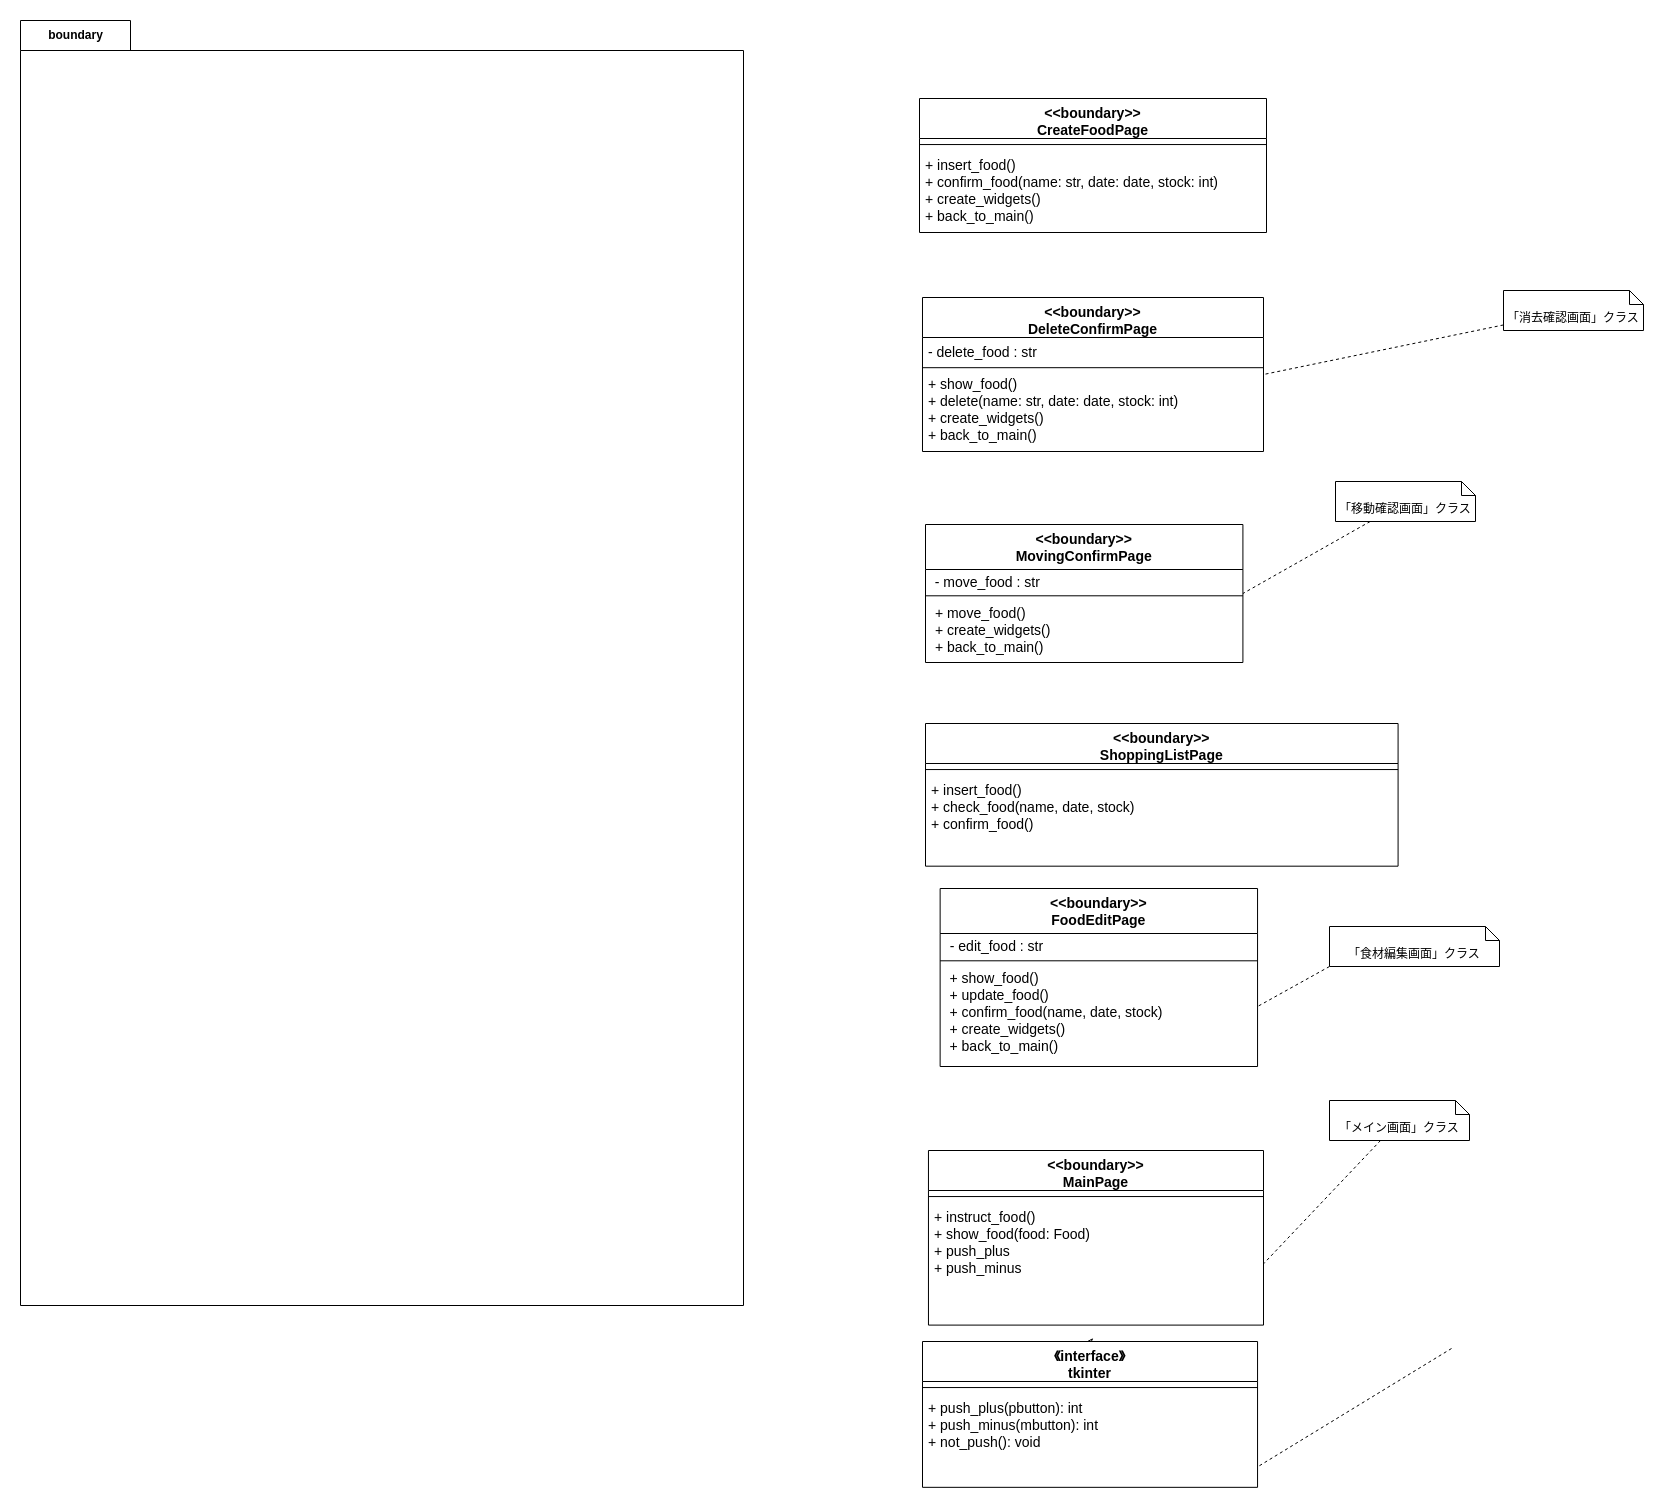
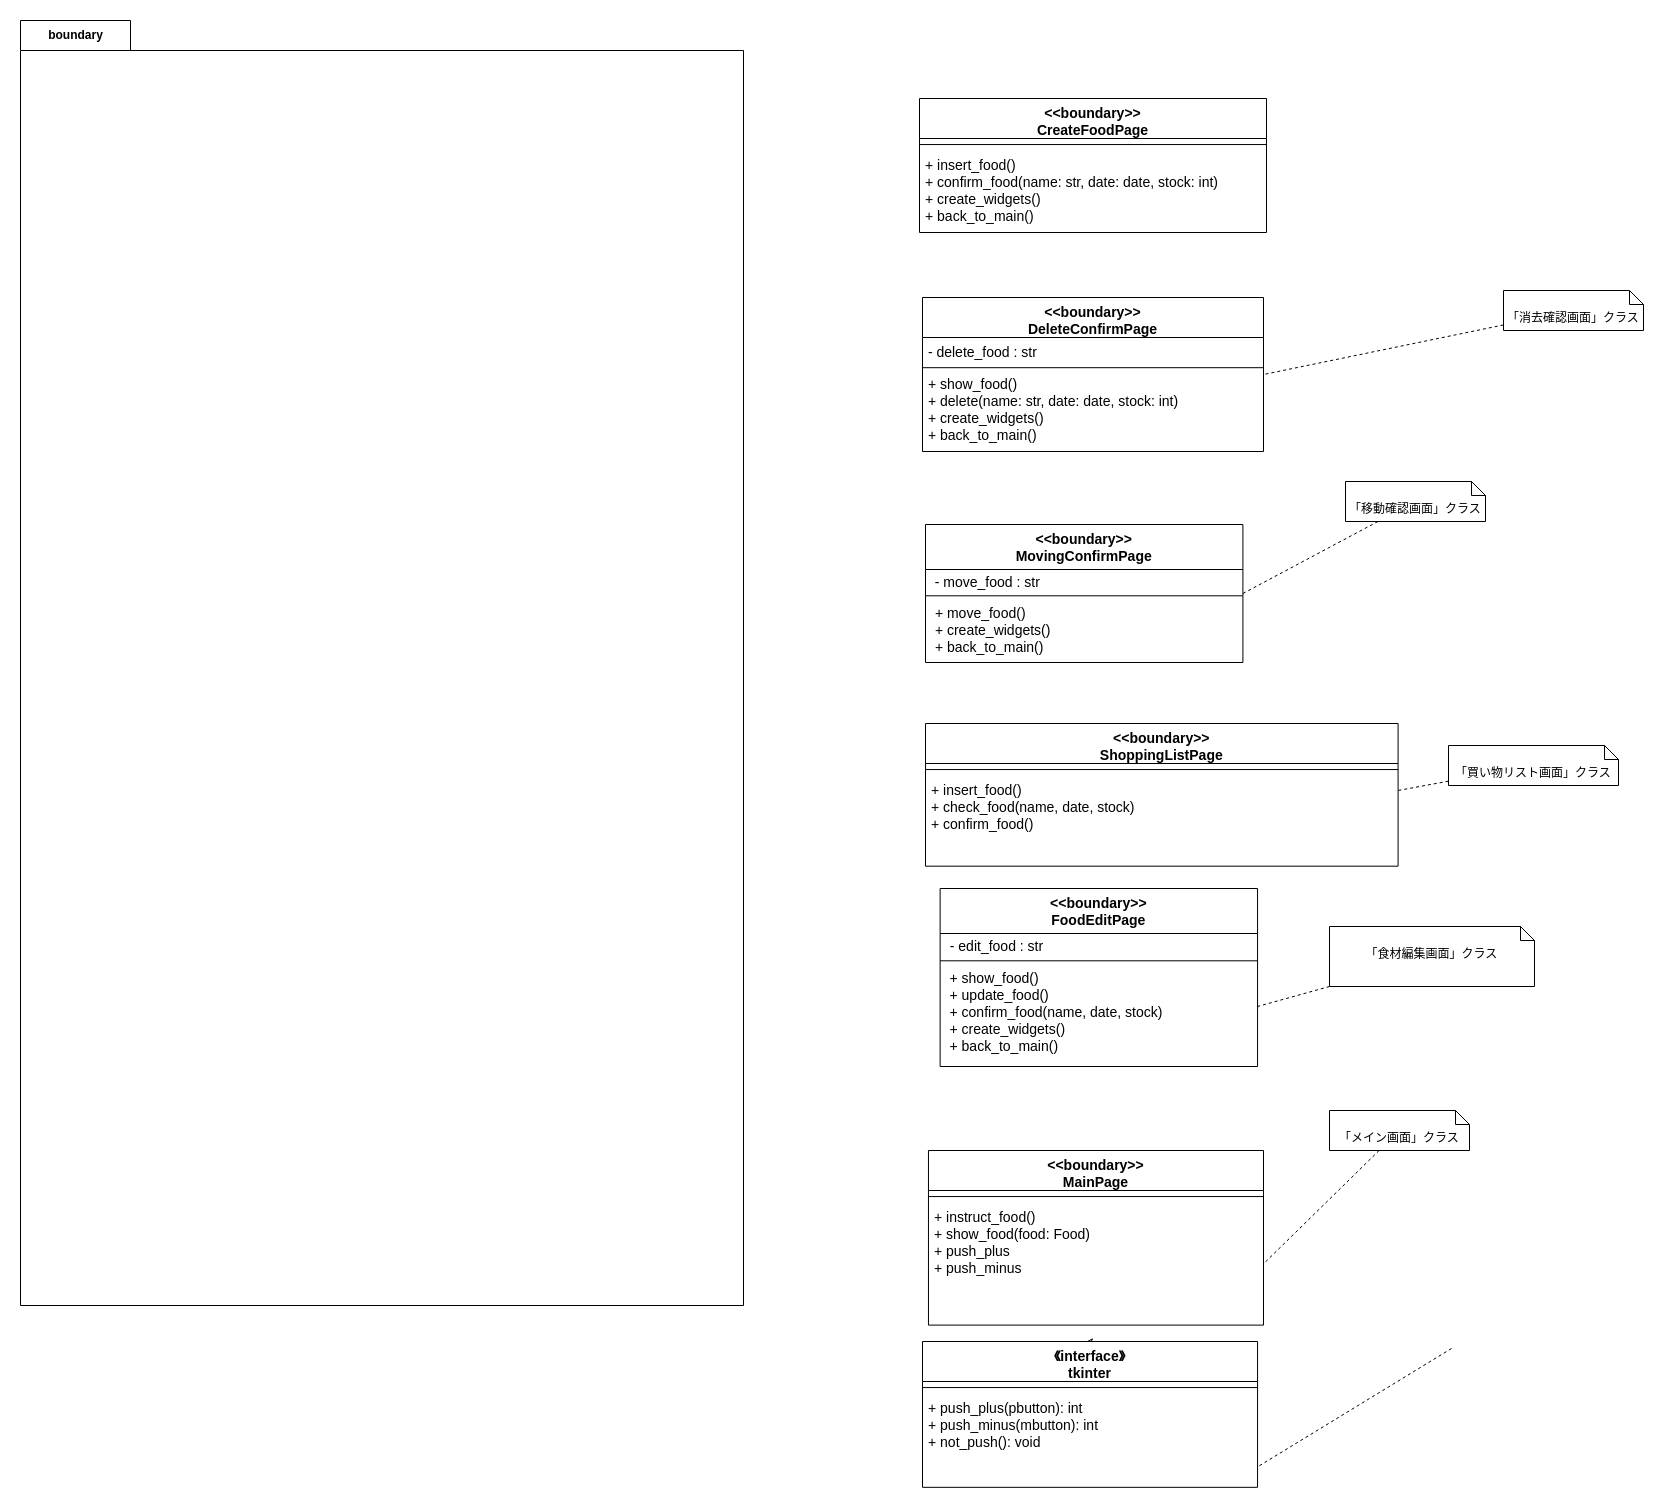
node "「移動確認画面」クラス": moved (1406, 502) -> (1416, 502)
node "「買い物リスト画面」クラス": added
edge "「買い物リスト画面」クラス" -- "+ insert_food() + check_food(name, date, stock) + confirm_food()": added
node "「食材編集画面」クラス": size 170x40 -> 205x60
node "「メイン画面」クラス": moved (1400, 1121) -> (1400, 1131)
